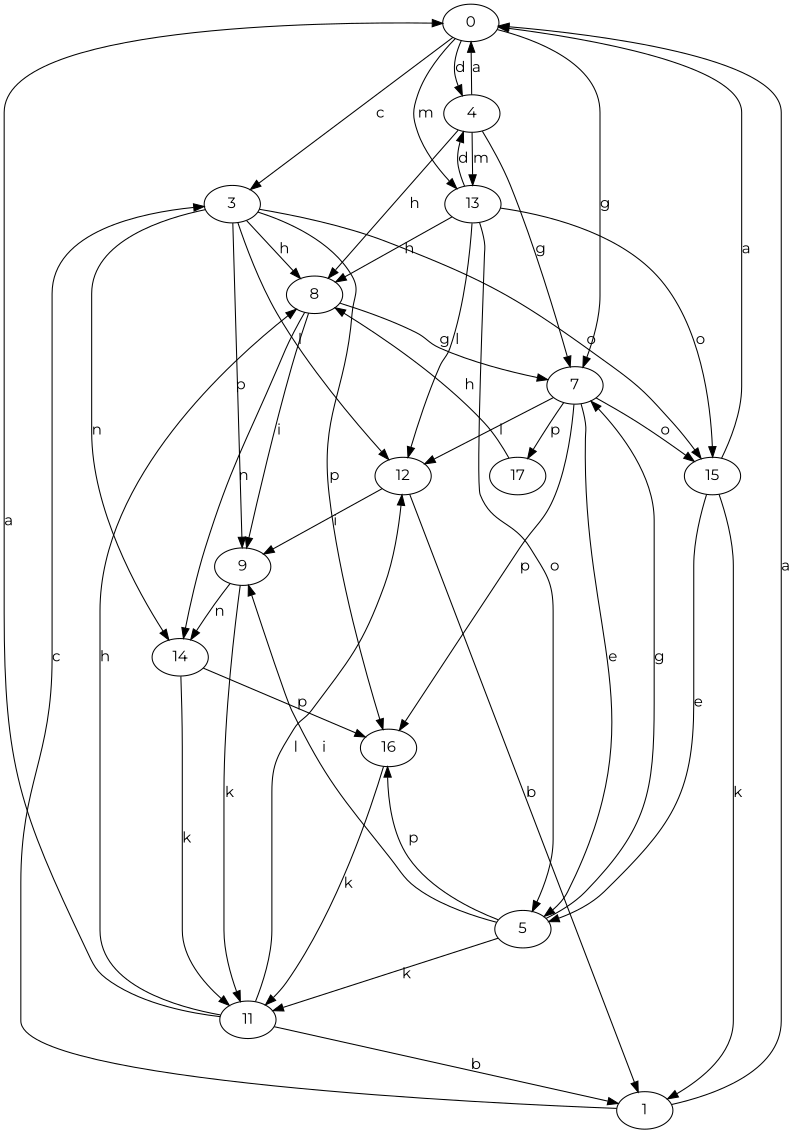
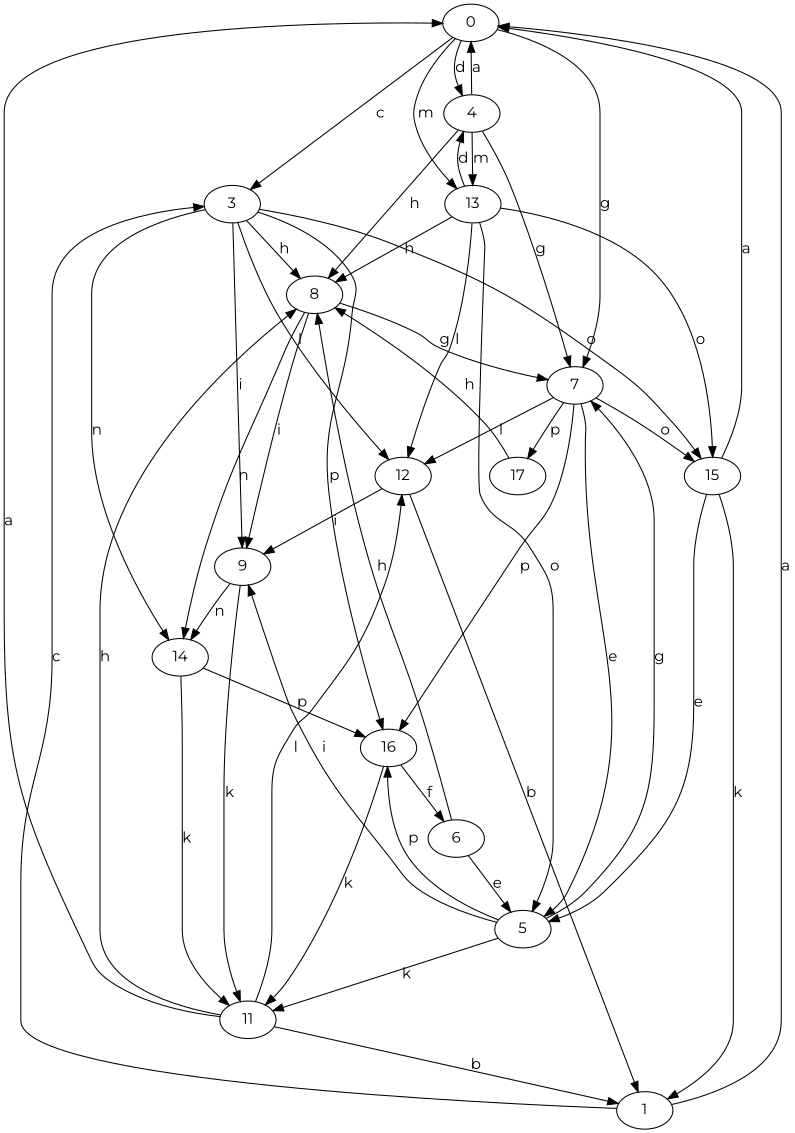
edge "3" -> "9": label "p" -> "i"
node "6": added
